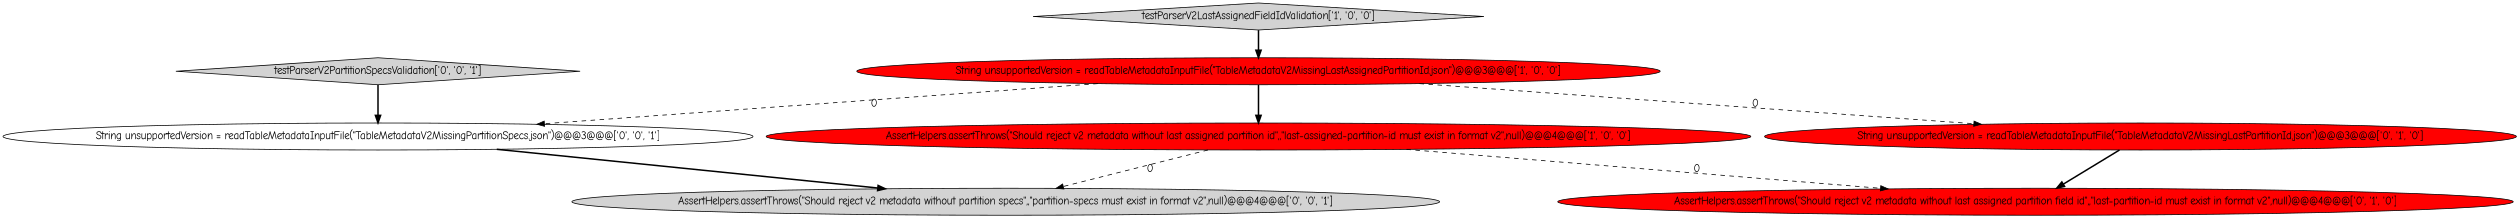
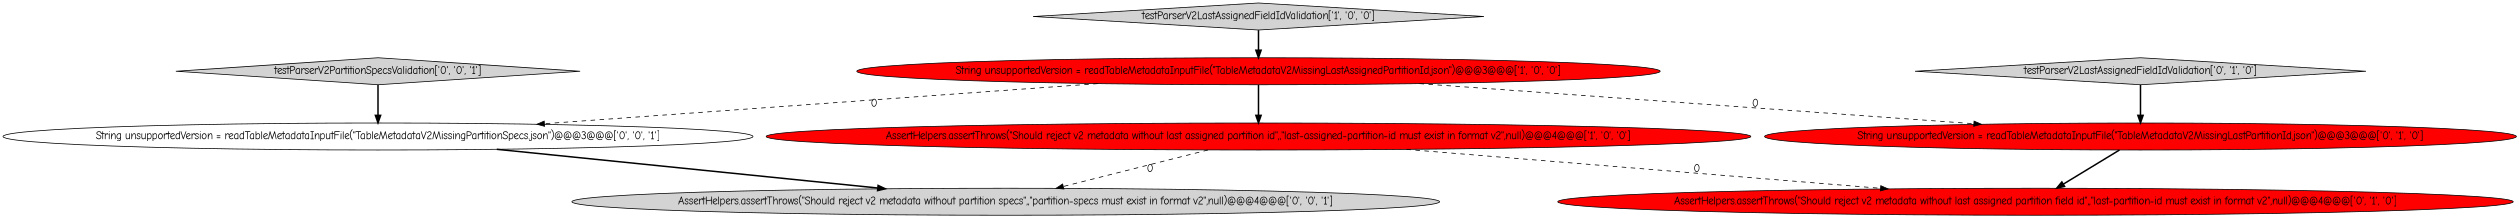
node "testParserV2LastAssignedFieldIdValidation['0', '1', '0']": added
